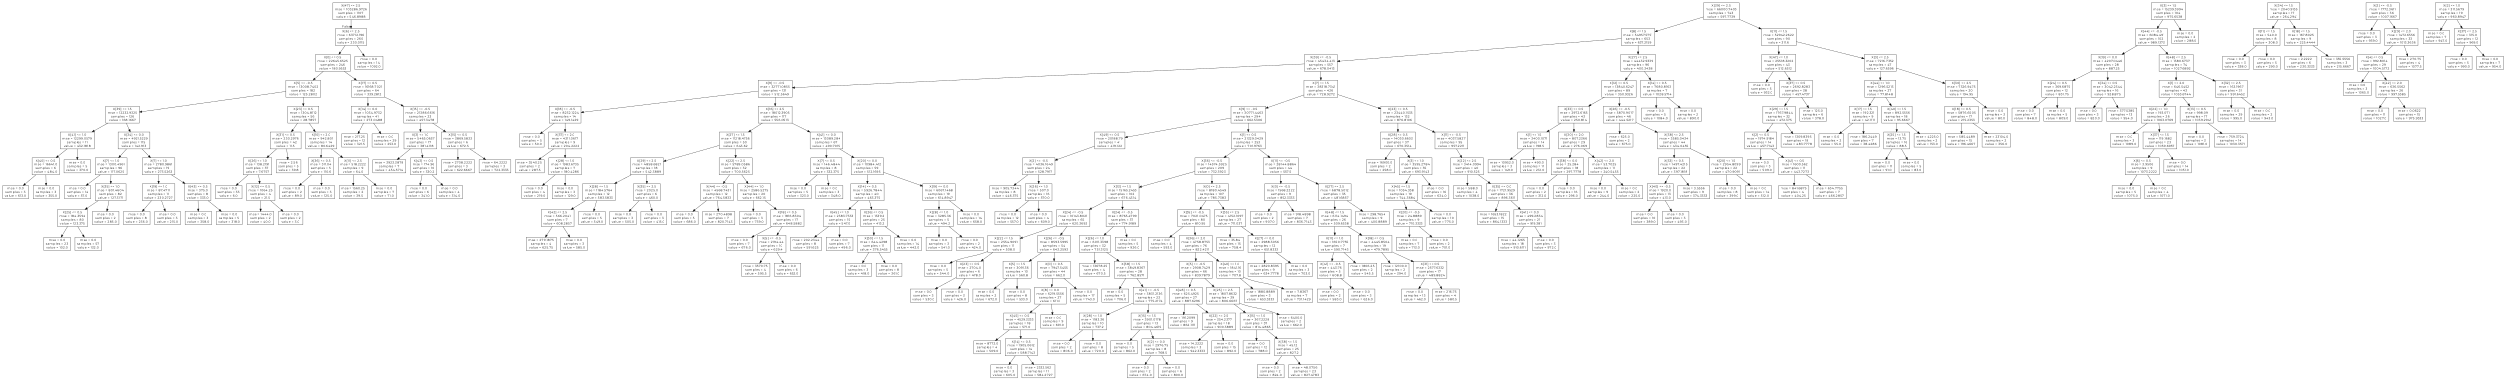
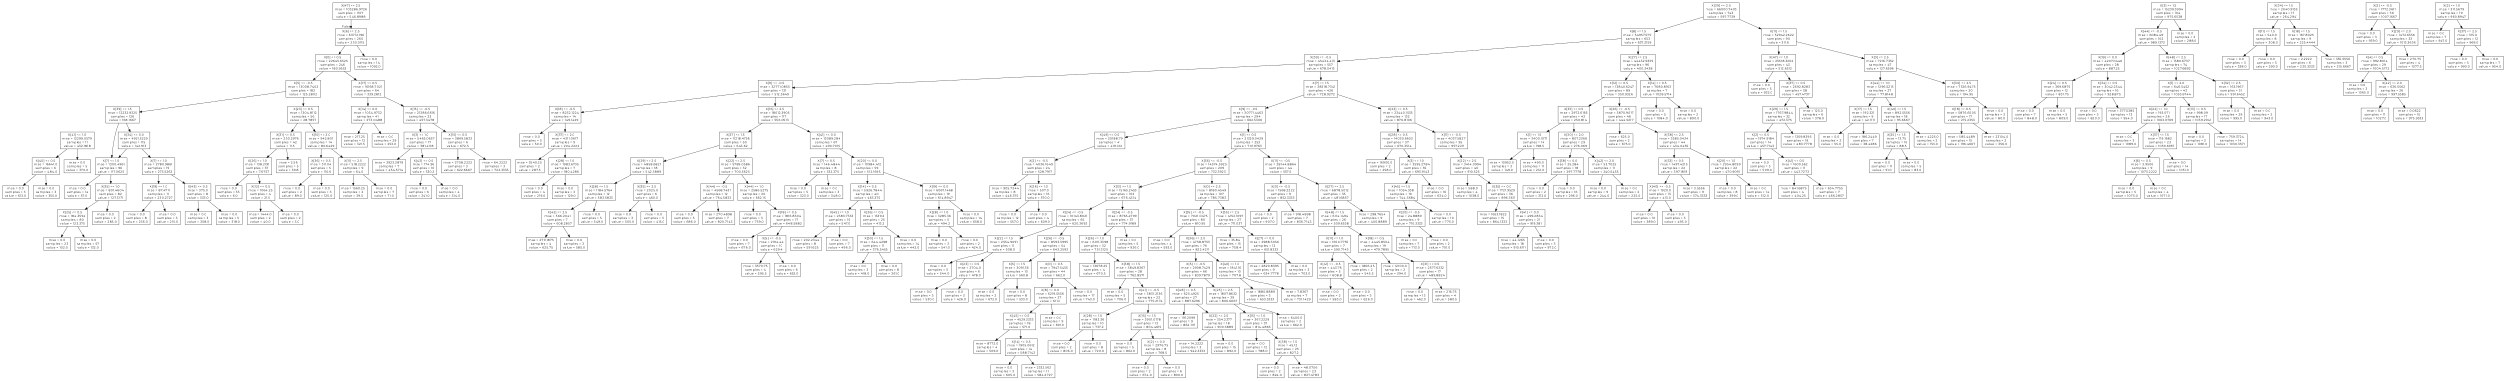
edge "X[39] <= 1.5 mse = 12232.9325 samples = 126 value = 168.1667" -> "X[41] <= 1.0 mse = 12299.0579 samples = 11 value = 432.1818": now "X[39] <= 1.5 mse = 12232.9325 samples = 126 value = 168.1667" -> "X[7] <= 1.0 mse = 1300.4961 samples = 96 value = 117.0625"
